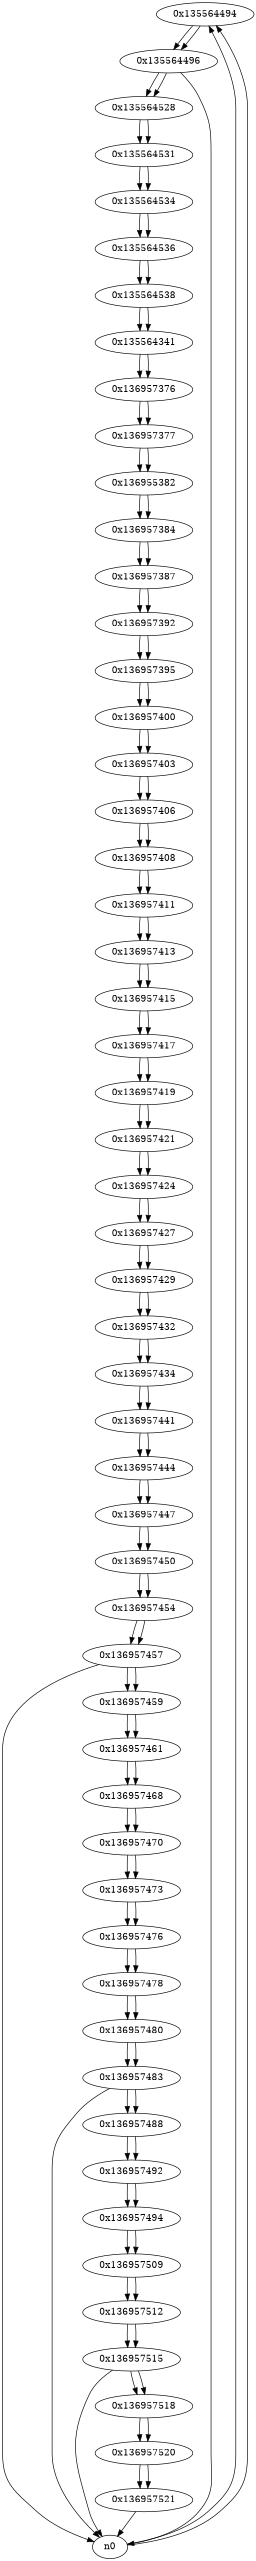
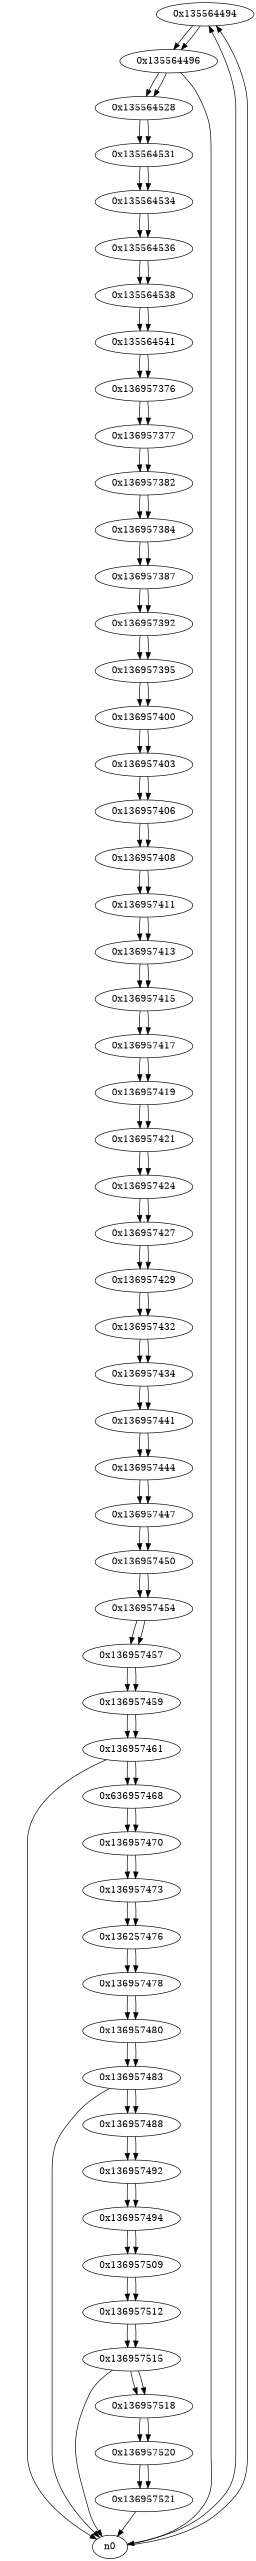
node "0x135564341": label "0x135564341" -> "0x135564541"
node "0x136955382": label "0x136955382" -> "0x136957382"
node "0x136957468": label "0x136957468" -> "0x636957468"
node "0x136957476": label "0x136957476" -> "0x136257476"
edge "0x136957457" -> "n0": now "0x136957461" -> "n0"
